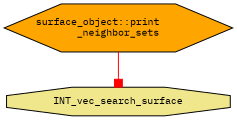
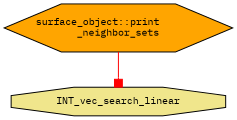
node "INT_vec_search_surface": label "INT_vec_search_surface" -> "INT_vec_search_linear"
